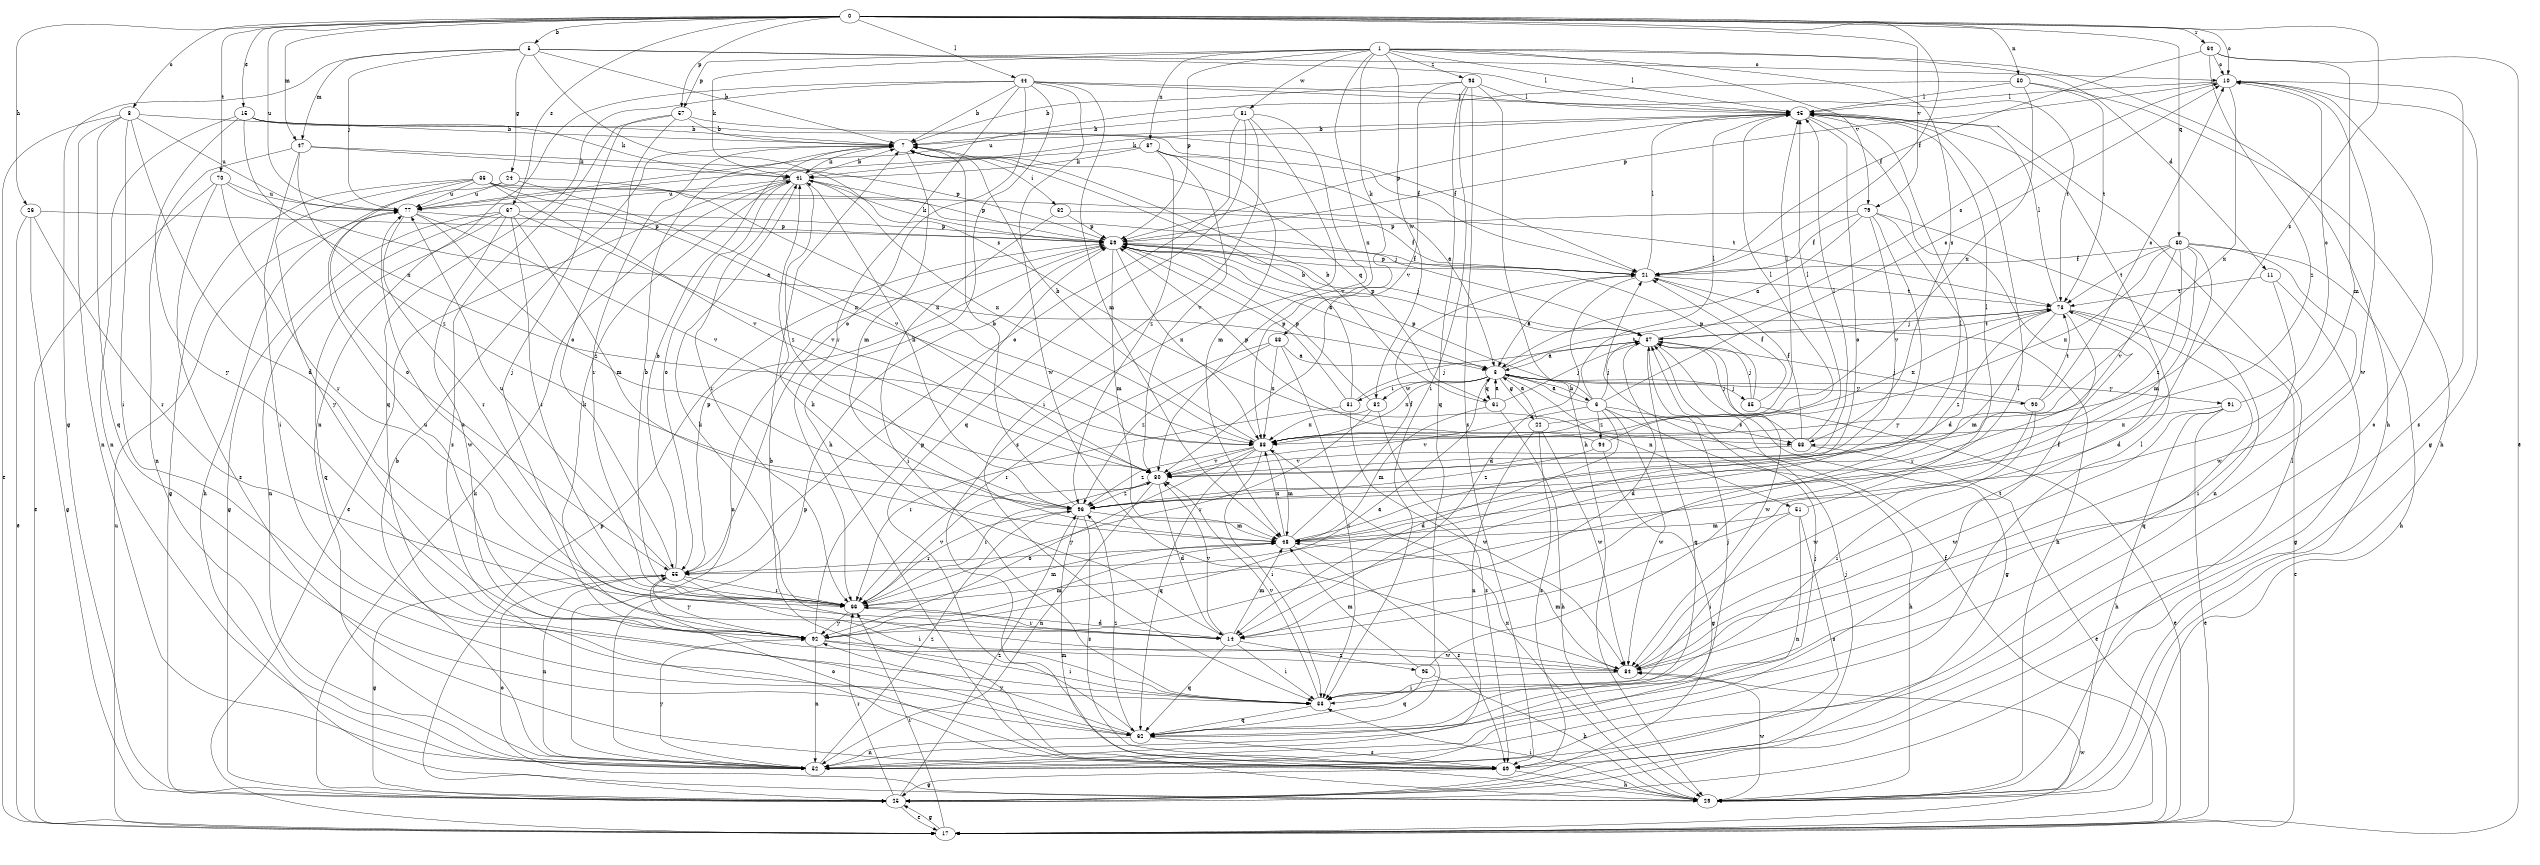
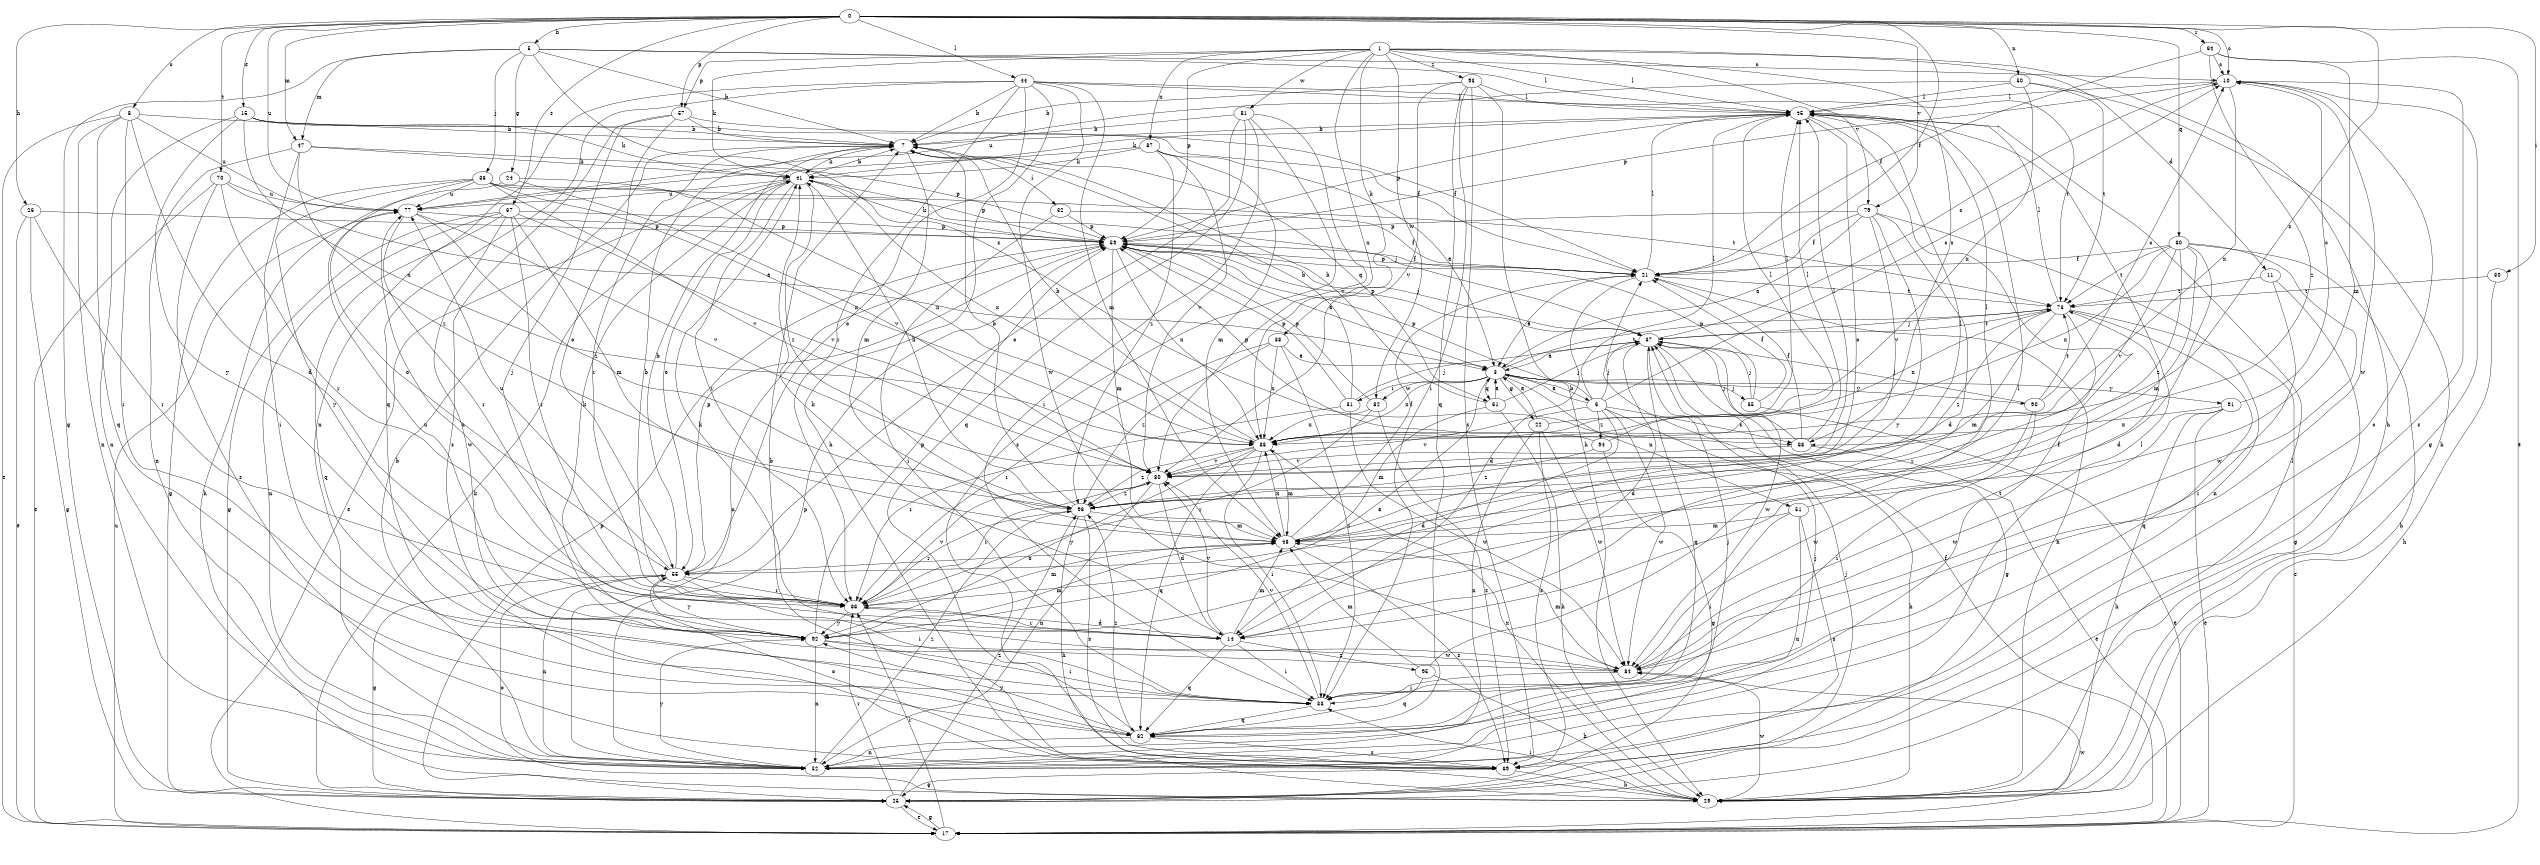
edge "5" -> "77": now "5" -> "36"
edge "24" -> "77": removed, label "u"
node "30": added
edge "96" -> "29": label "m" -> "h"
